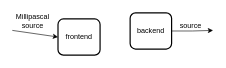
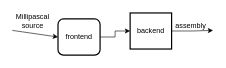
node "source": label "source" -> "assembly"
edge "frontend" -> "backend": added
node "backend": shape rounded rectangle -> rectangle
